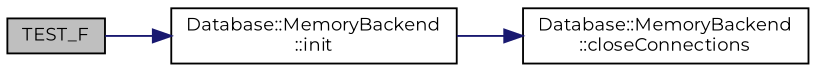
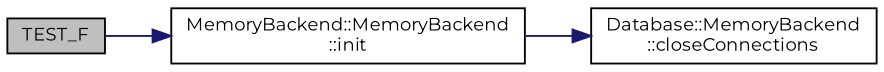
node "Database::MemoryBackend ::init": label "Database::MemoryBackend ::init" -> "MemoryBackend::MemoryBackend ::init"
